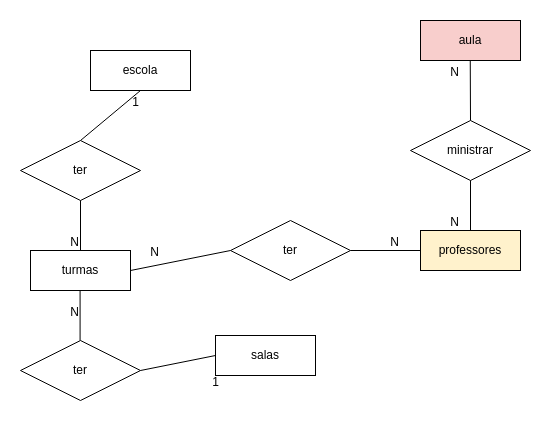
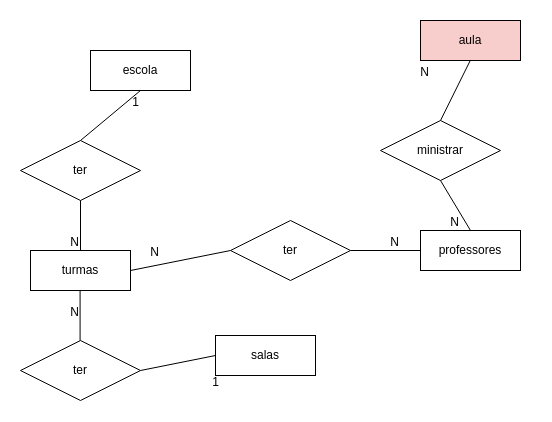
node "ministrar": moved (471, 151) -> (441, 151)
node "professores": fillcolor #fff2cc -> #ffffff
